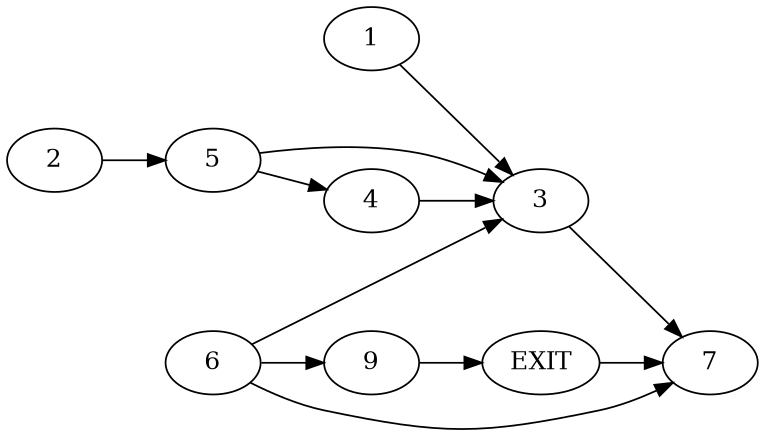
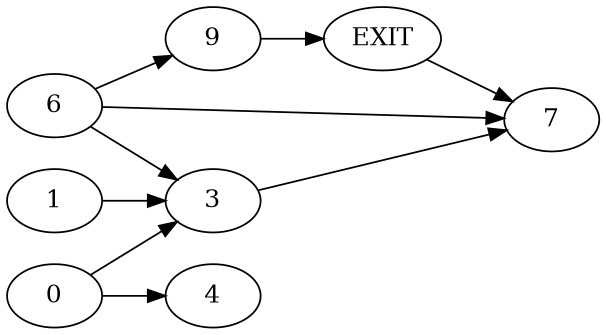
node "2": removed
node "5": label "5" -> "0"
edge "4" -> "3": removed
